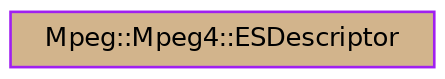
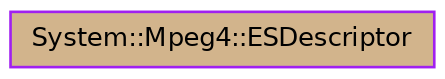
node "Mpeg::Mpeg4::ESDescriptor": label "Mpeg::Mpeg4::ESDescriptor" -> "System::Mpeg4::ESDescriptor"
